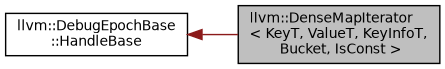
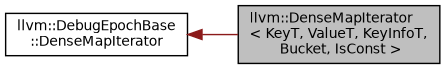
node "llvm::DebugEpochBase ::HandleBase": label "llvm::DebugEpochBase ::HandleBase" -> "llvm::DebugEpochBase ::DenseMapIterator"
